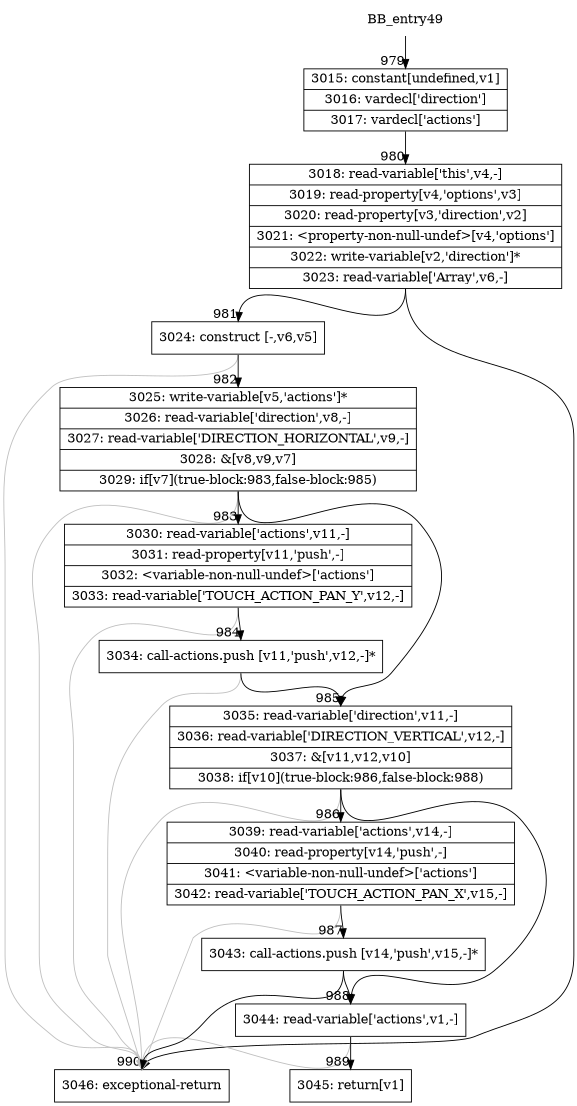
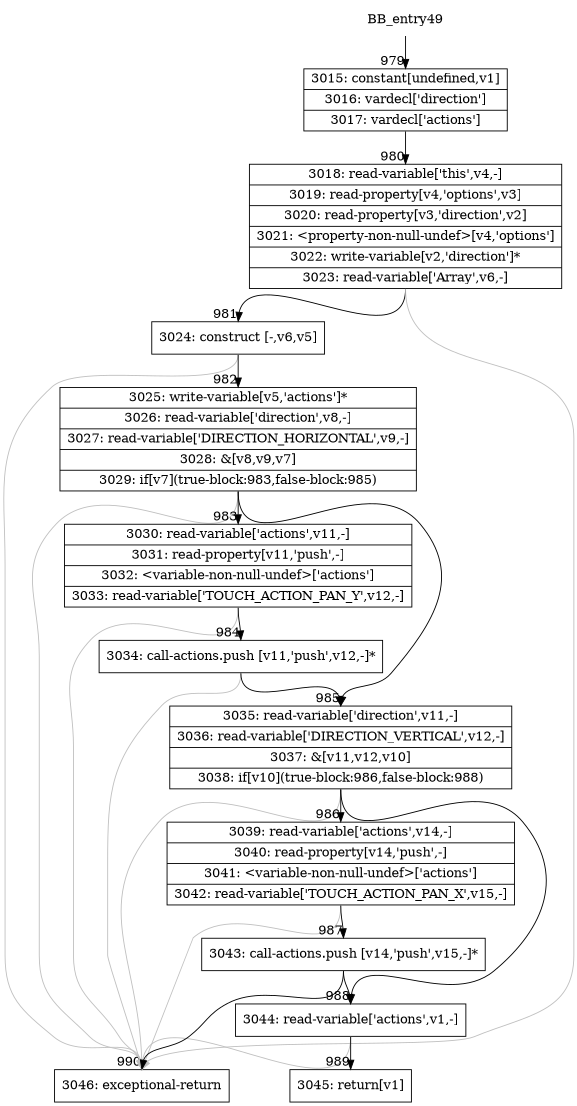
edge "3018: read-variable['this',v4,-]" -> "3046: exceptional-return": color black -> gray
